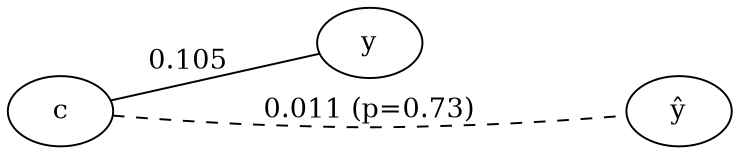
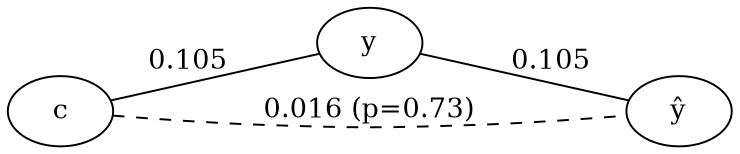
edge "y" -- "ŷ": added, label "0.105"
edge "c" -- "ŷ": label "0.011 (p=0.73)" -> "0.016 (p=0.73)"
